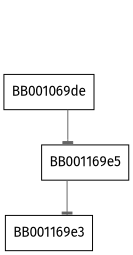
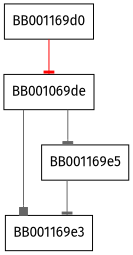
node "BB001169d0": added
edge "BB001069de" -> "BB001169e3": added
